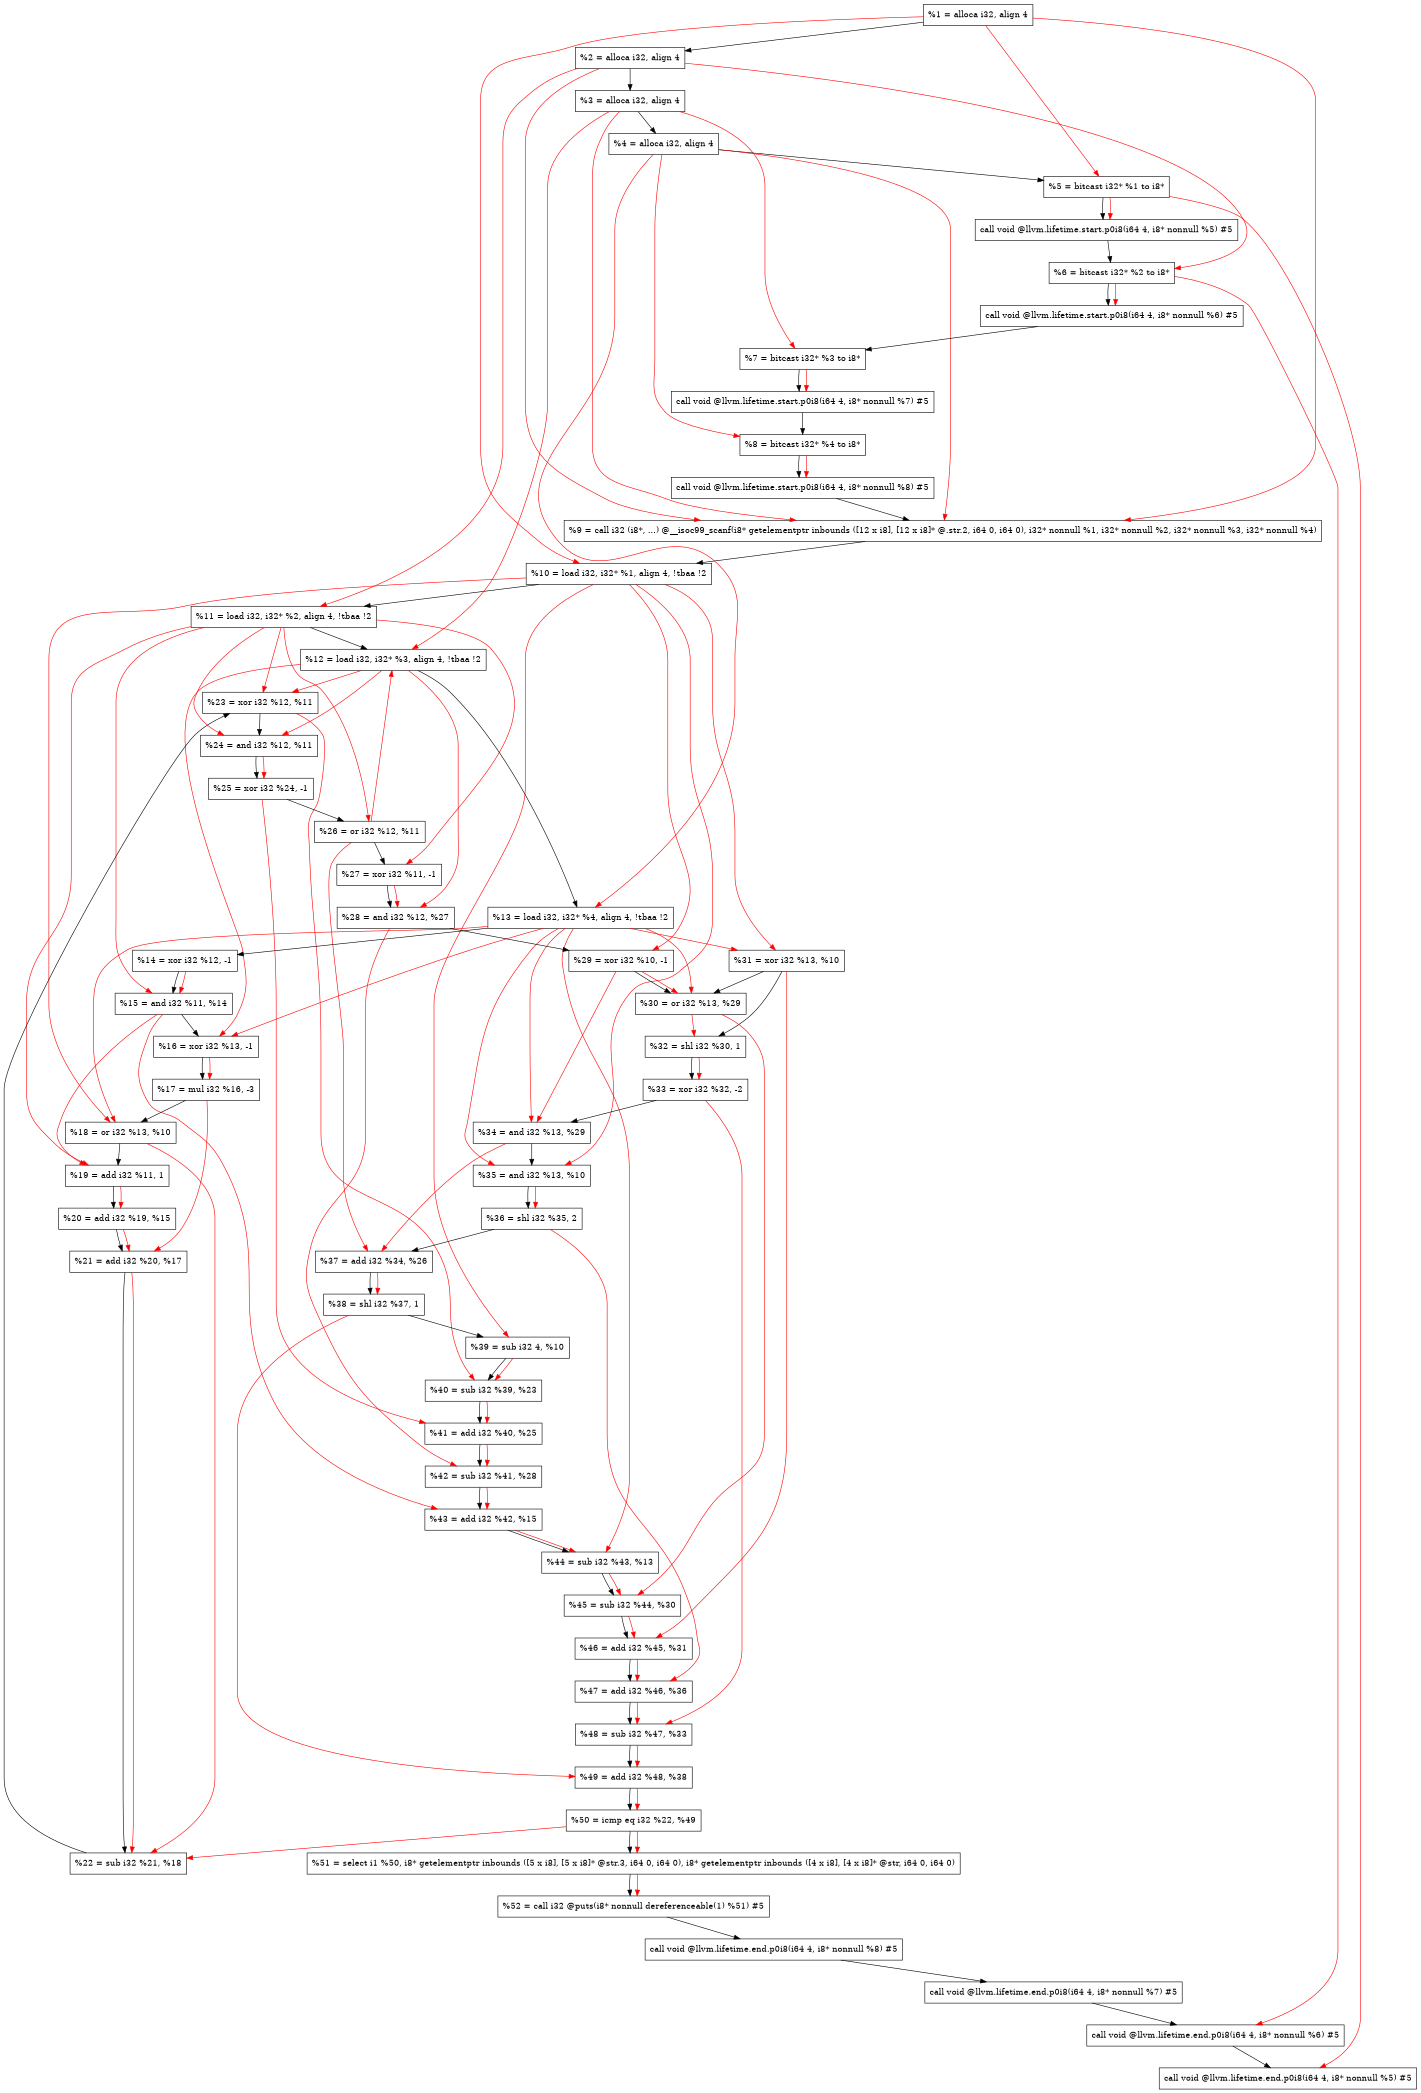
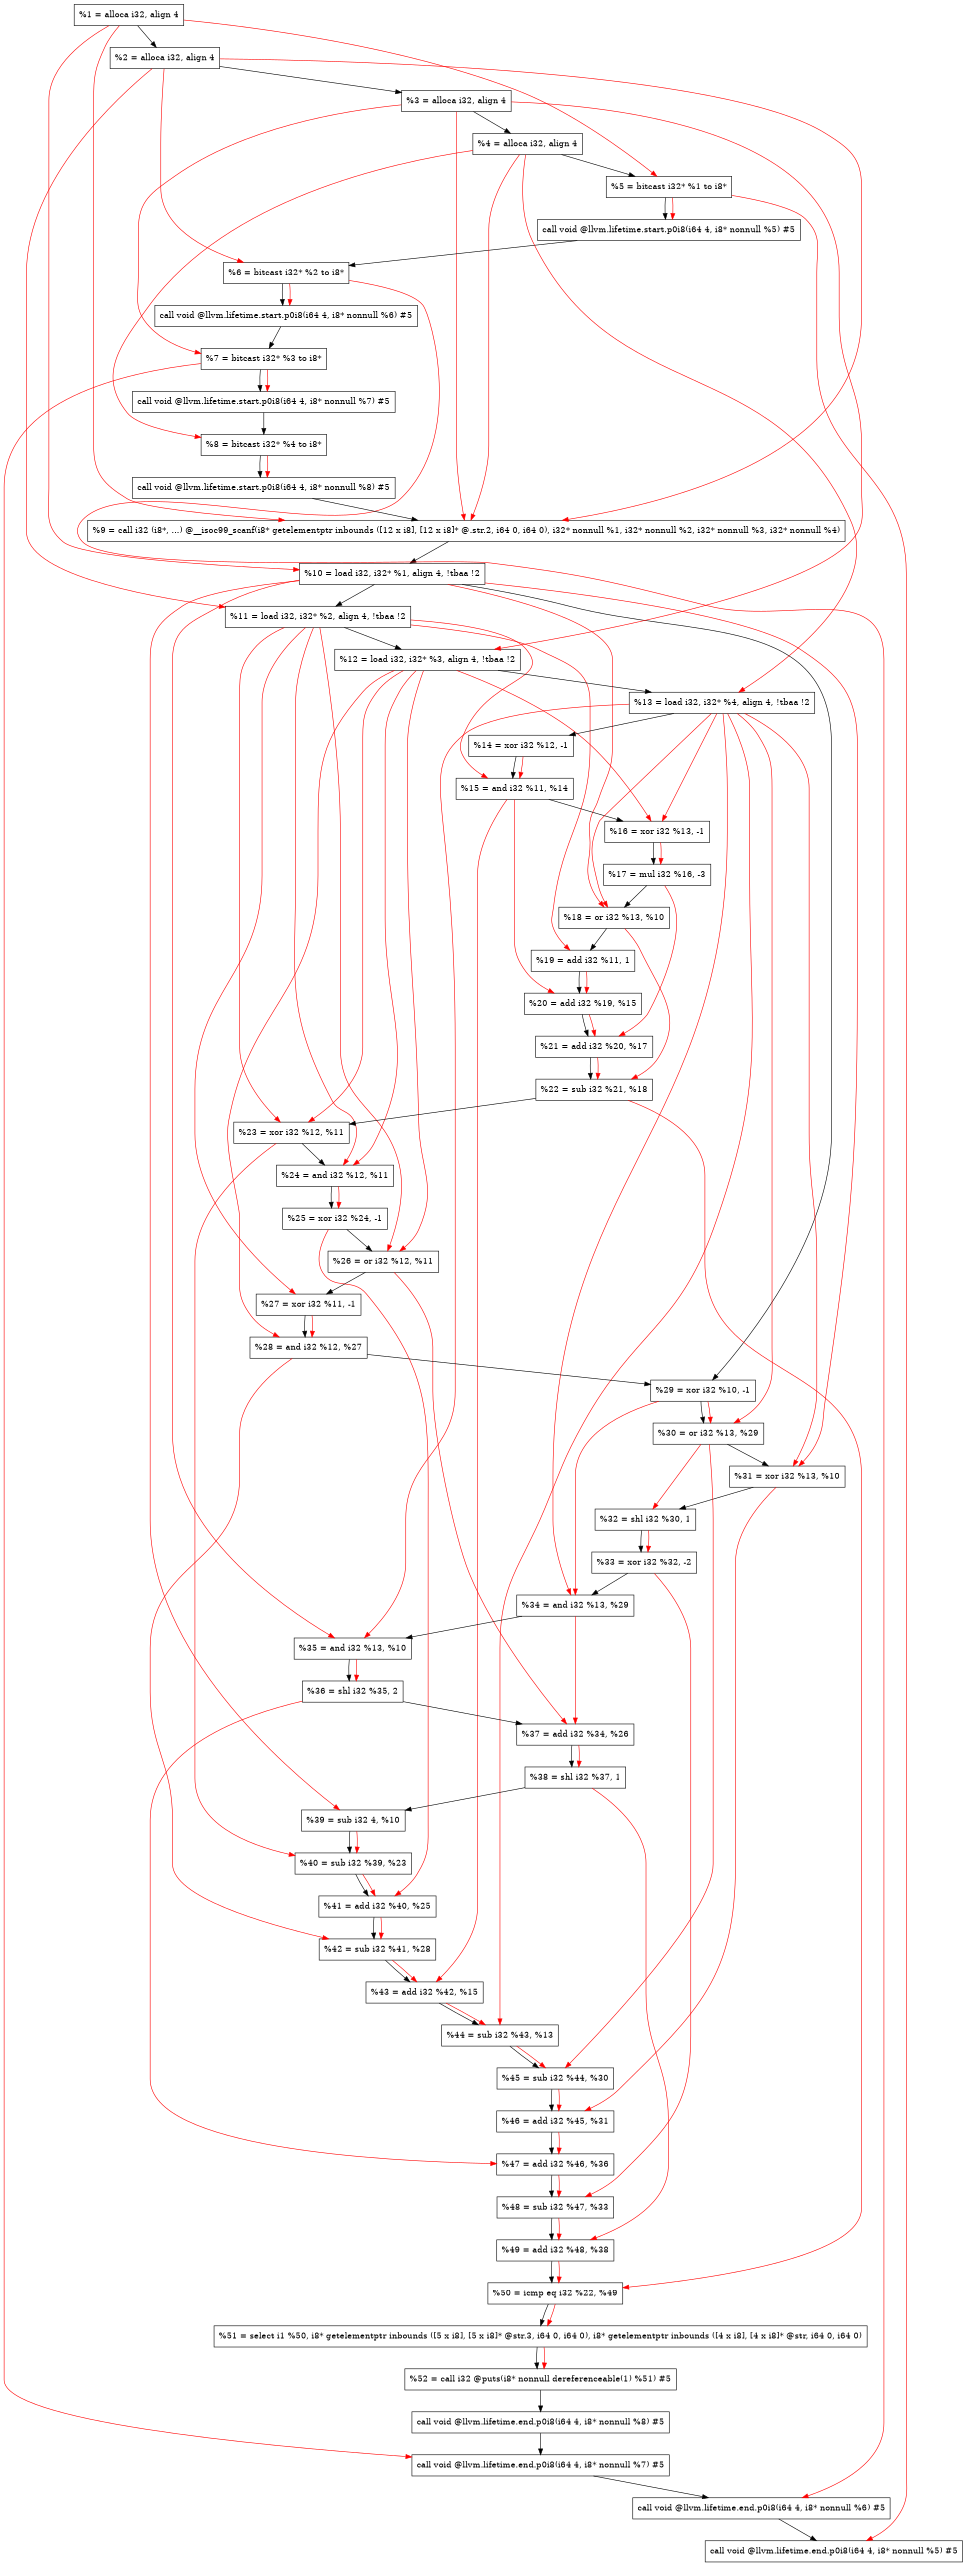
edge "%26 = or i32 %12, %11" -> "%12 = load i32, i32* %3, align 4, !tbaa !2": reversed
edge "%10 = load i32, i32* %1, align 4, !tbaa !2" -> "%29 = xor i32 %10, -1": color red -> black
edge "%31 = xor i32 %13, %10" -> "%30 = or i32 %13, %29": reversed
edge "%15 = and i32 %11, %14" -> "%19 = add i32 %11, 1": now "%15 = and i32 %11, %14" -> "%20 = add i32 %19, %15"
edge "%7 = bitcast i32* %3 to i8*" -> "call void @llvm.lifetime.end.p0i8(i64 4, i8* nonnull %7) #5": added
edge "%50 = icmp eq i32 %22, %49" -> "%22 = sub i32 %21, %18": reversed
